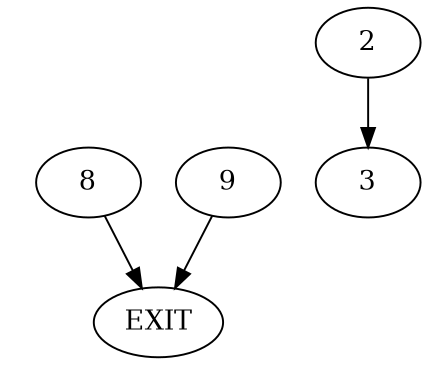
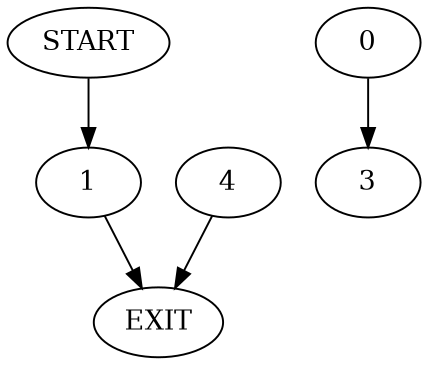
node "START": added
node "2": label "2" -> "0"
node "8": label "8" -> "1"
node "9": label "9" -> "4"
